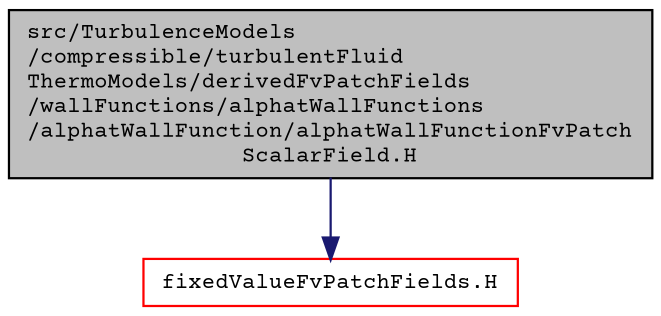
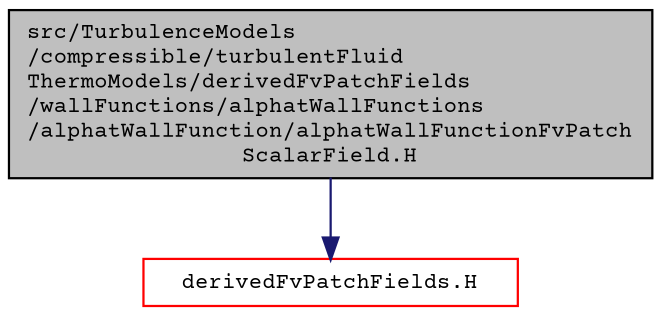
node "fixedValueFvPatchFields.H": label "fixedValueFvPatchFields.H" -> "derivedFvPatchFields.H"
